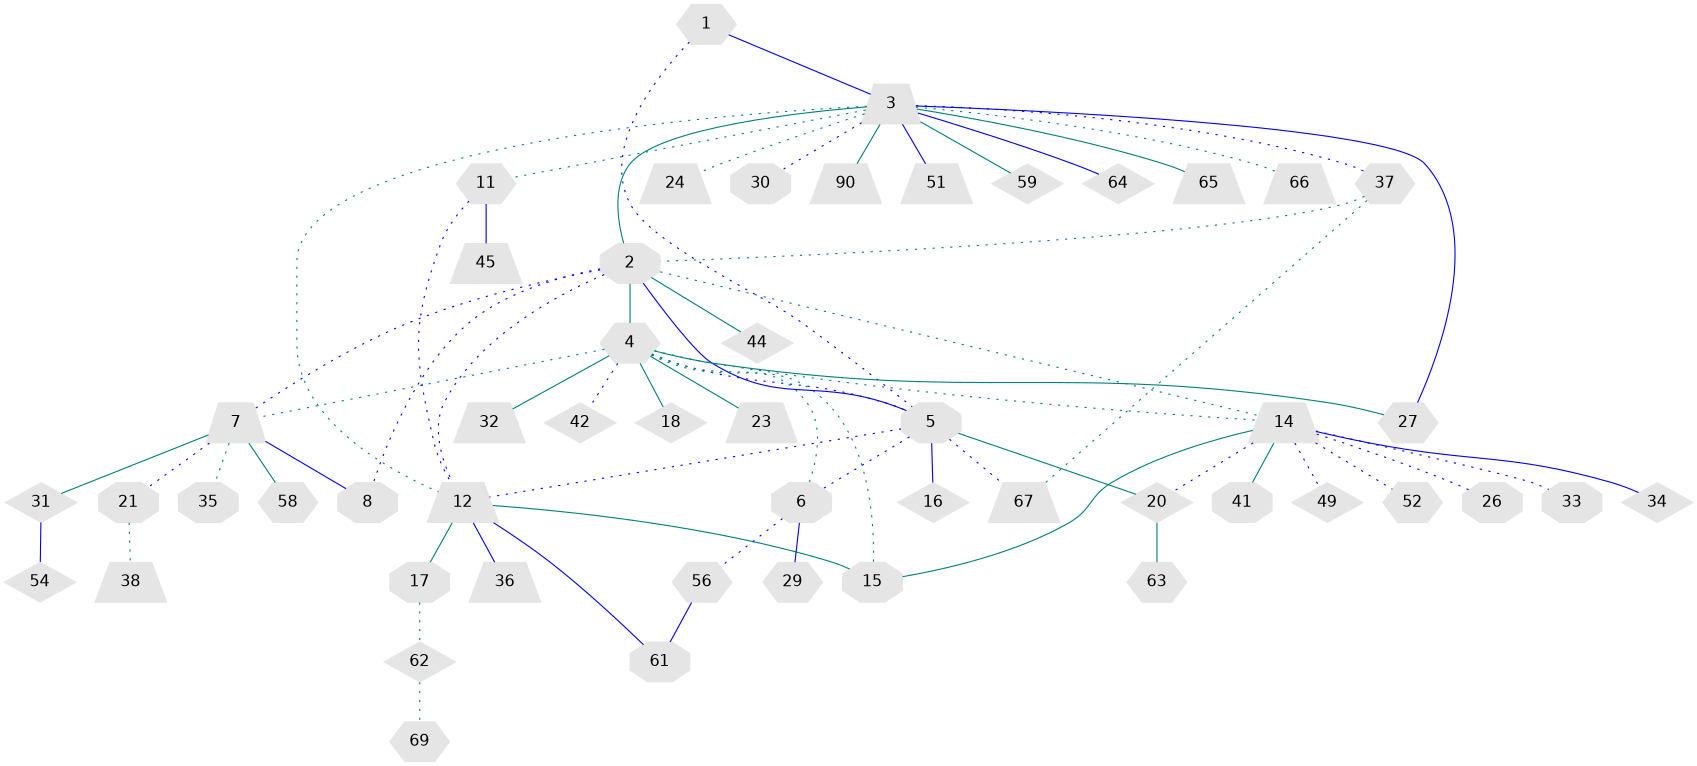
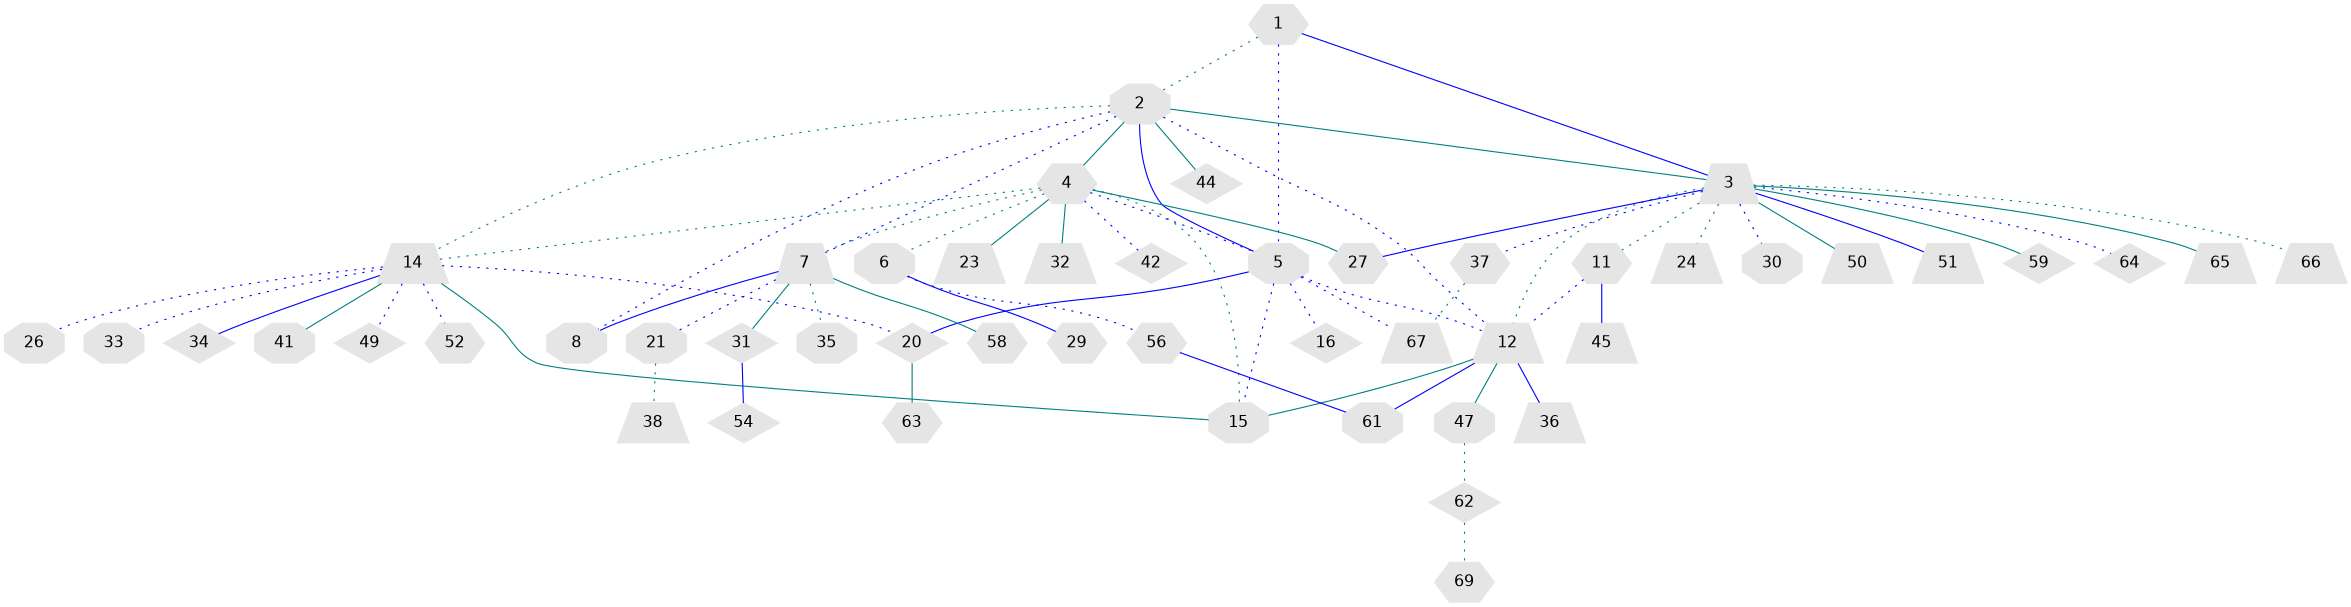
edge "3" -- "64": style solid -> dotted
node "90": label "90" -> "50"
edge "37" -- "2": now "1" -- "2"
node "18": removed
edge "5" -- "6": now "5" -- "15"
edge "5" -- "16": style solid -> dotted
edge "5" -- "20": color teal -> blue
node "17": label "17" -> "47"
